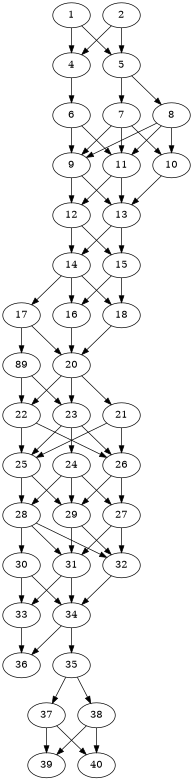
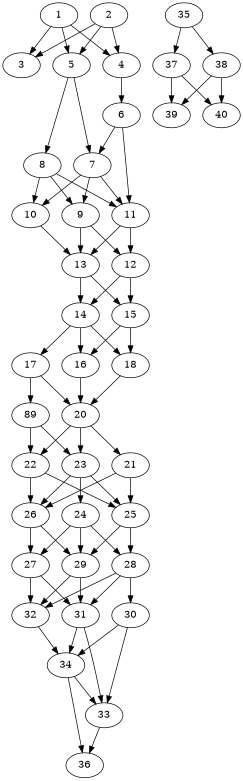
node "3": added
edge "6" -> "9": now "6" -> "7"
edge "34" -> "35": now "34" -> "33"
